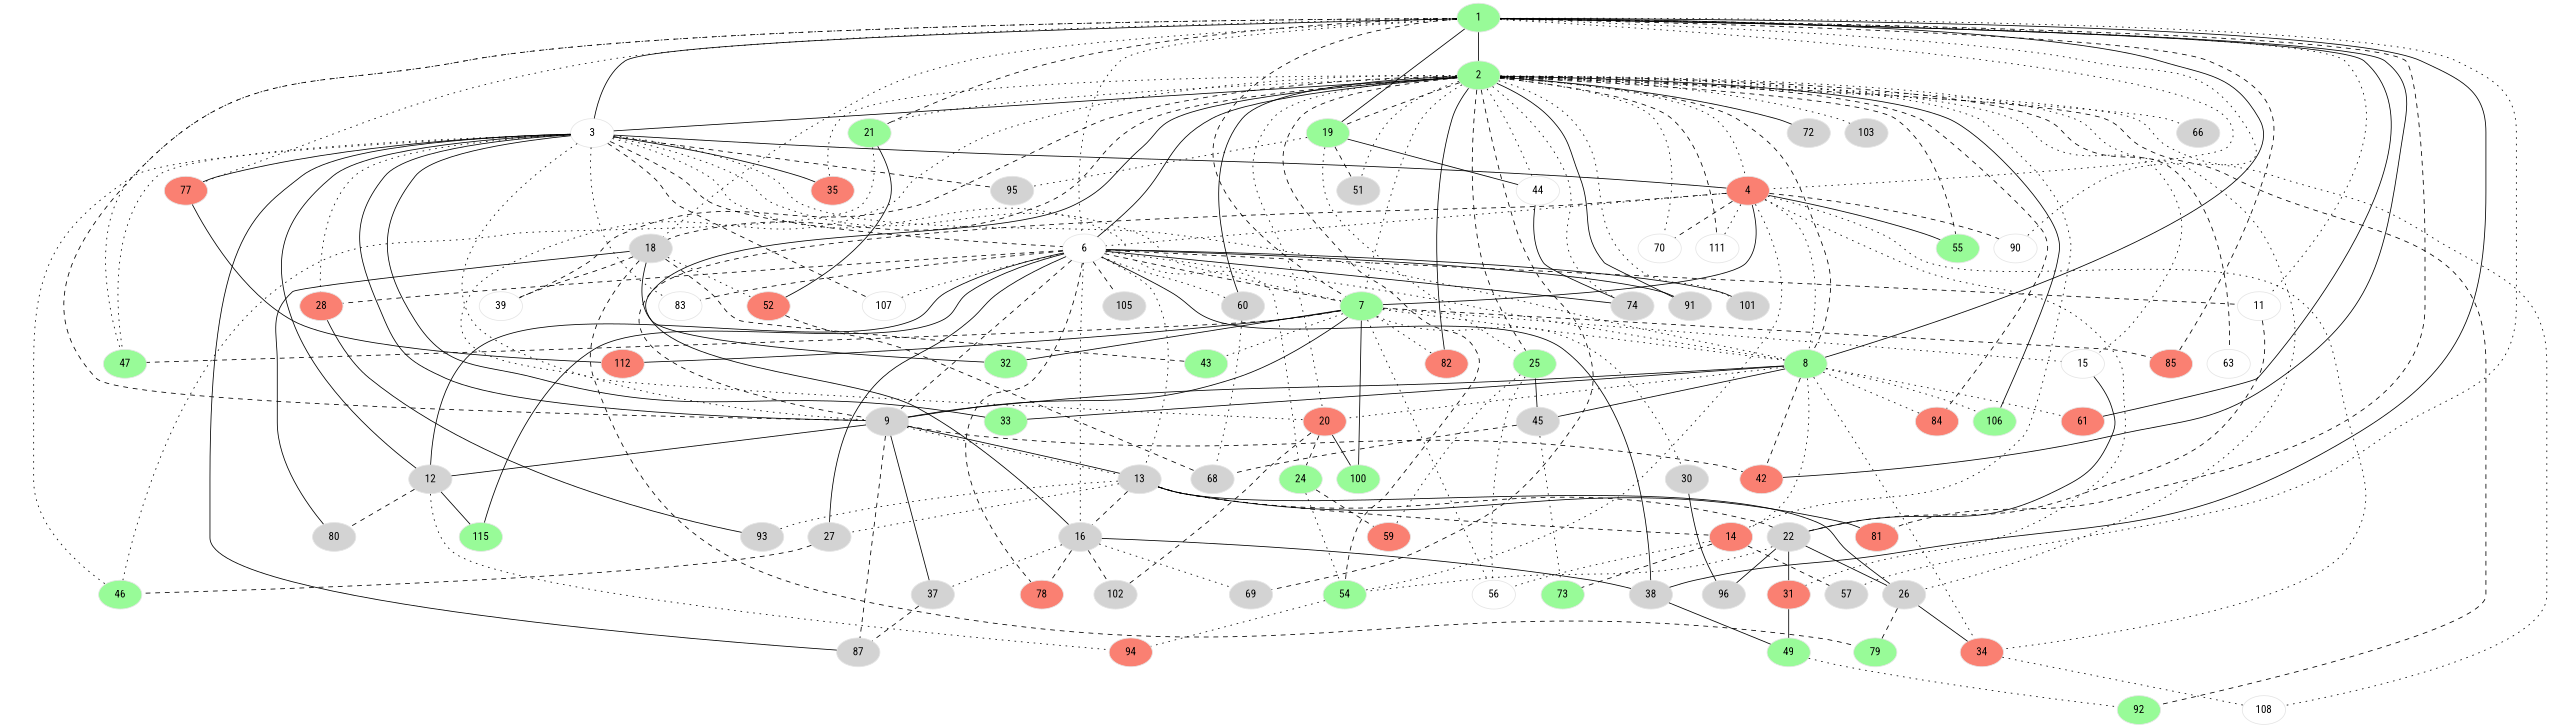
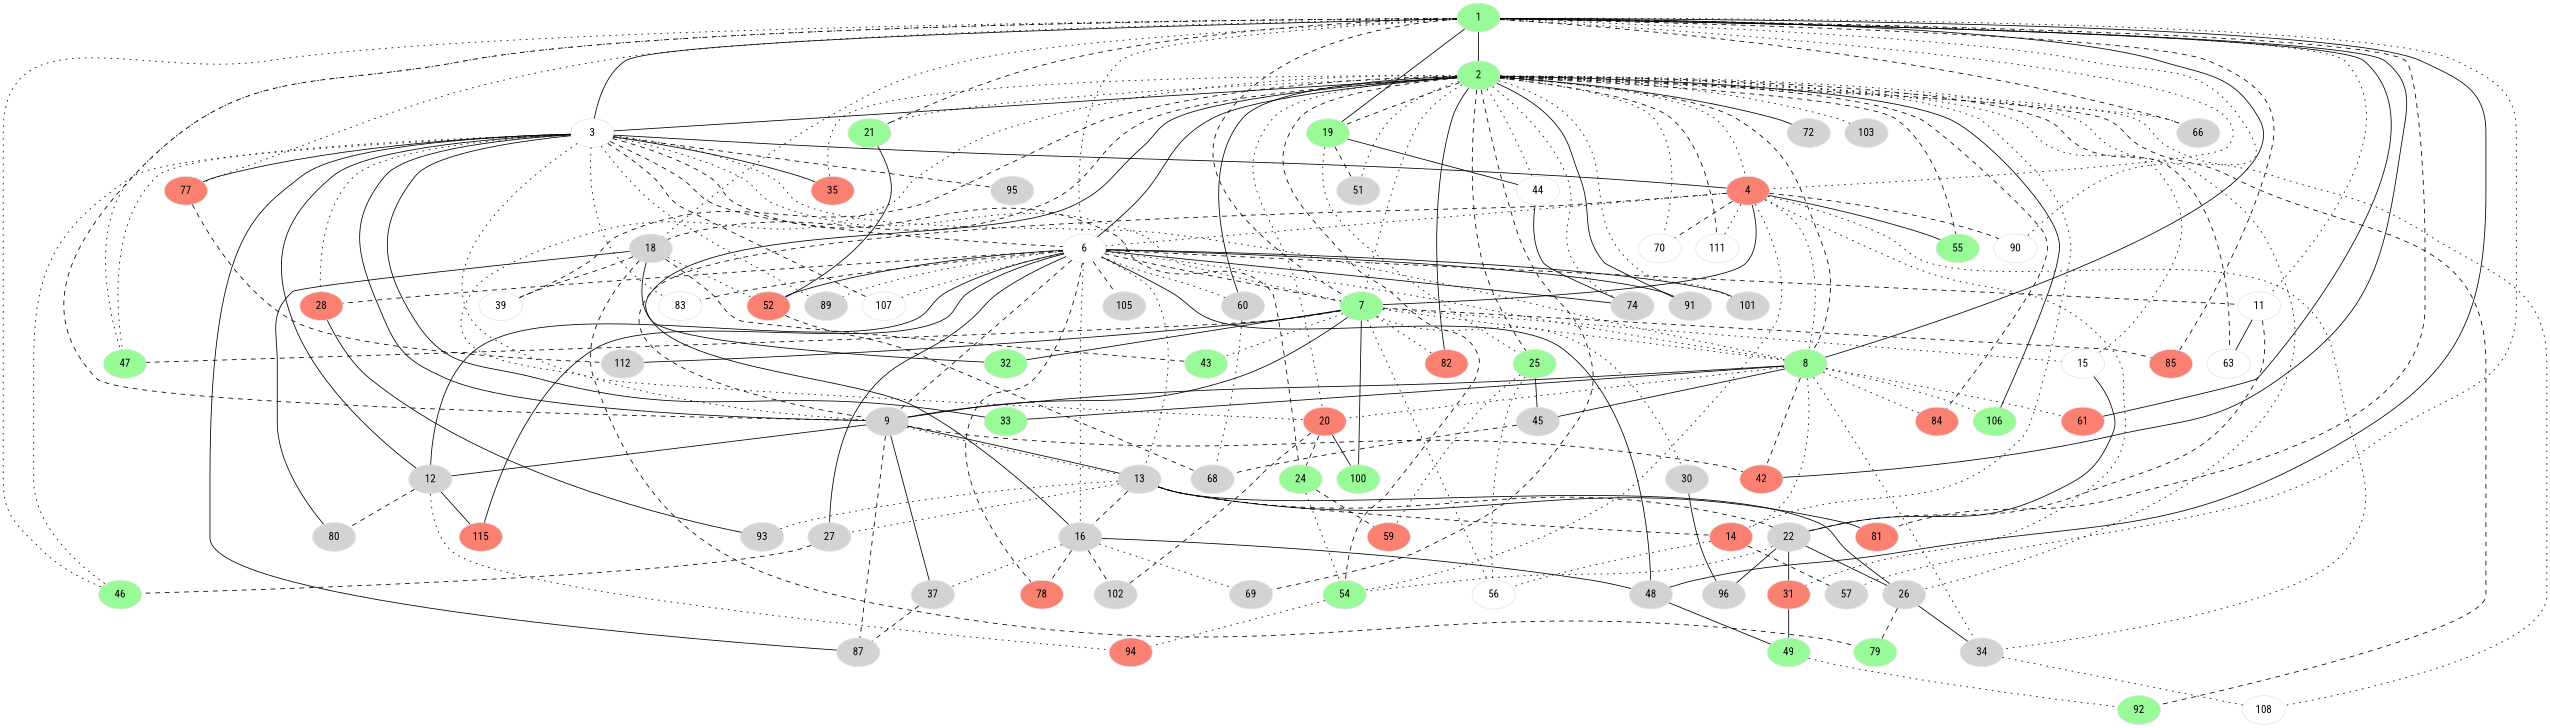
edge "1" -- "66": added
edge "19" -- "95": removed
edge "3" -- "24": style dotted -> dashed
edge "21" -- "46": now "1" -- "46"
edge "6" -- "52": added
node "89": added
edge "11" -- "63": added
edge "77" -- "112": style solid -> dashed
node "112": fillcolor salmon -> lightgrey
node "115": fillcolor palegreen -> salmon
node "73": removed
node "38": label "38" -> "48"
node "34": fillcolor salmon -> lightgrey
